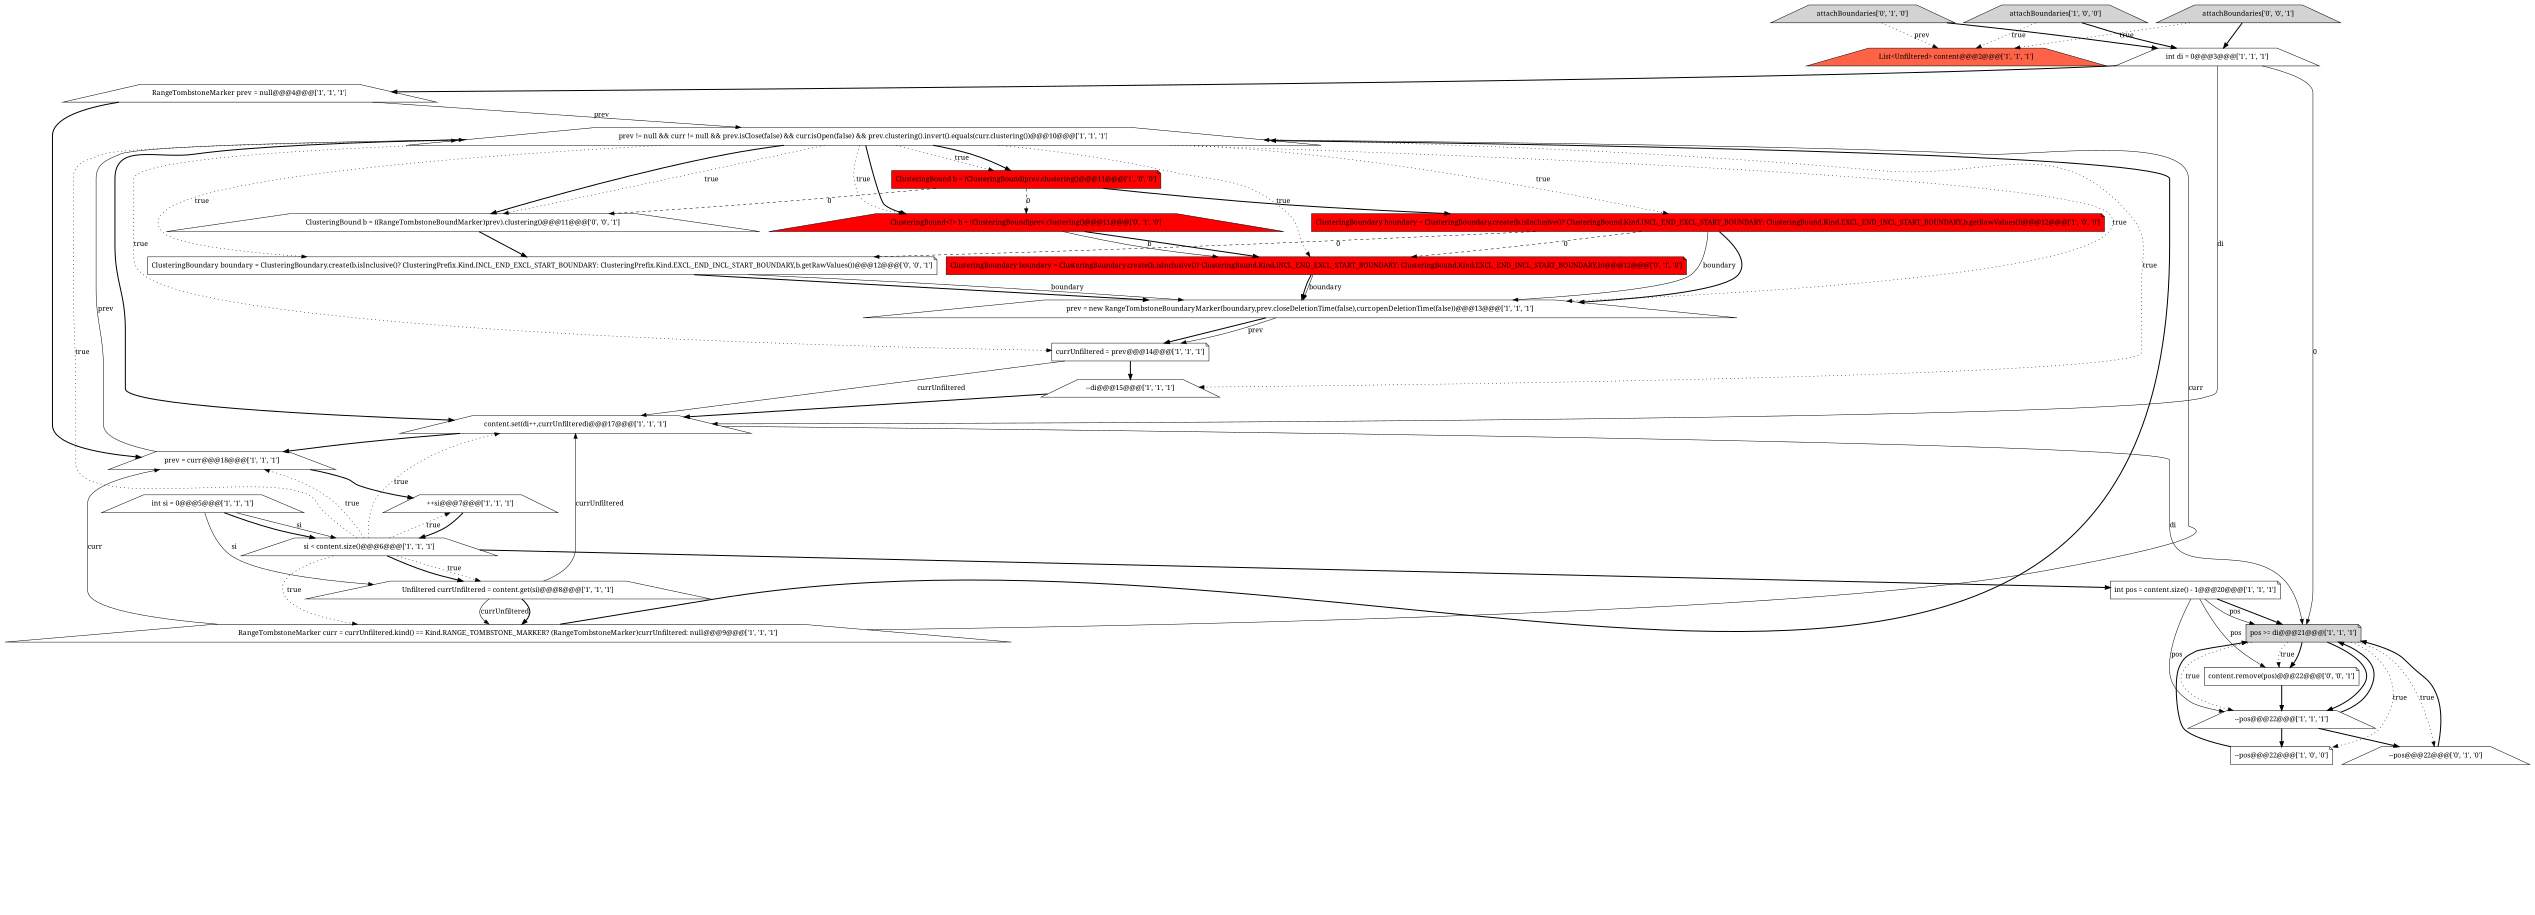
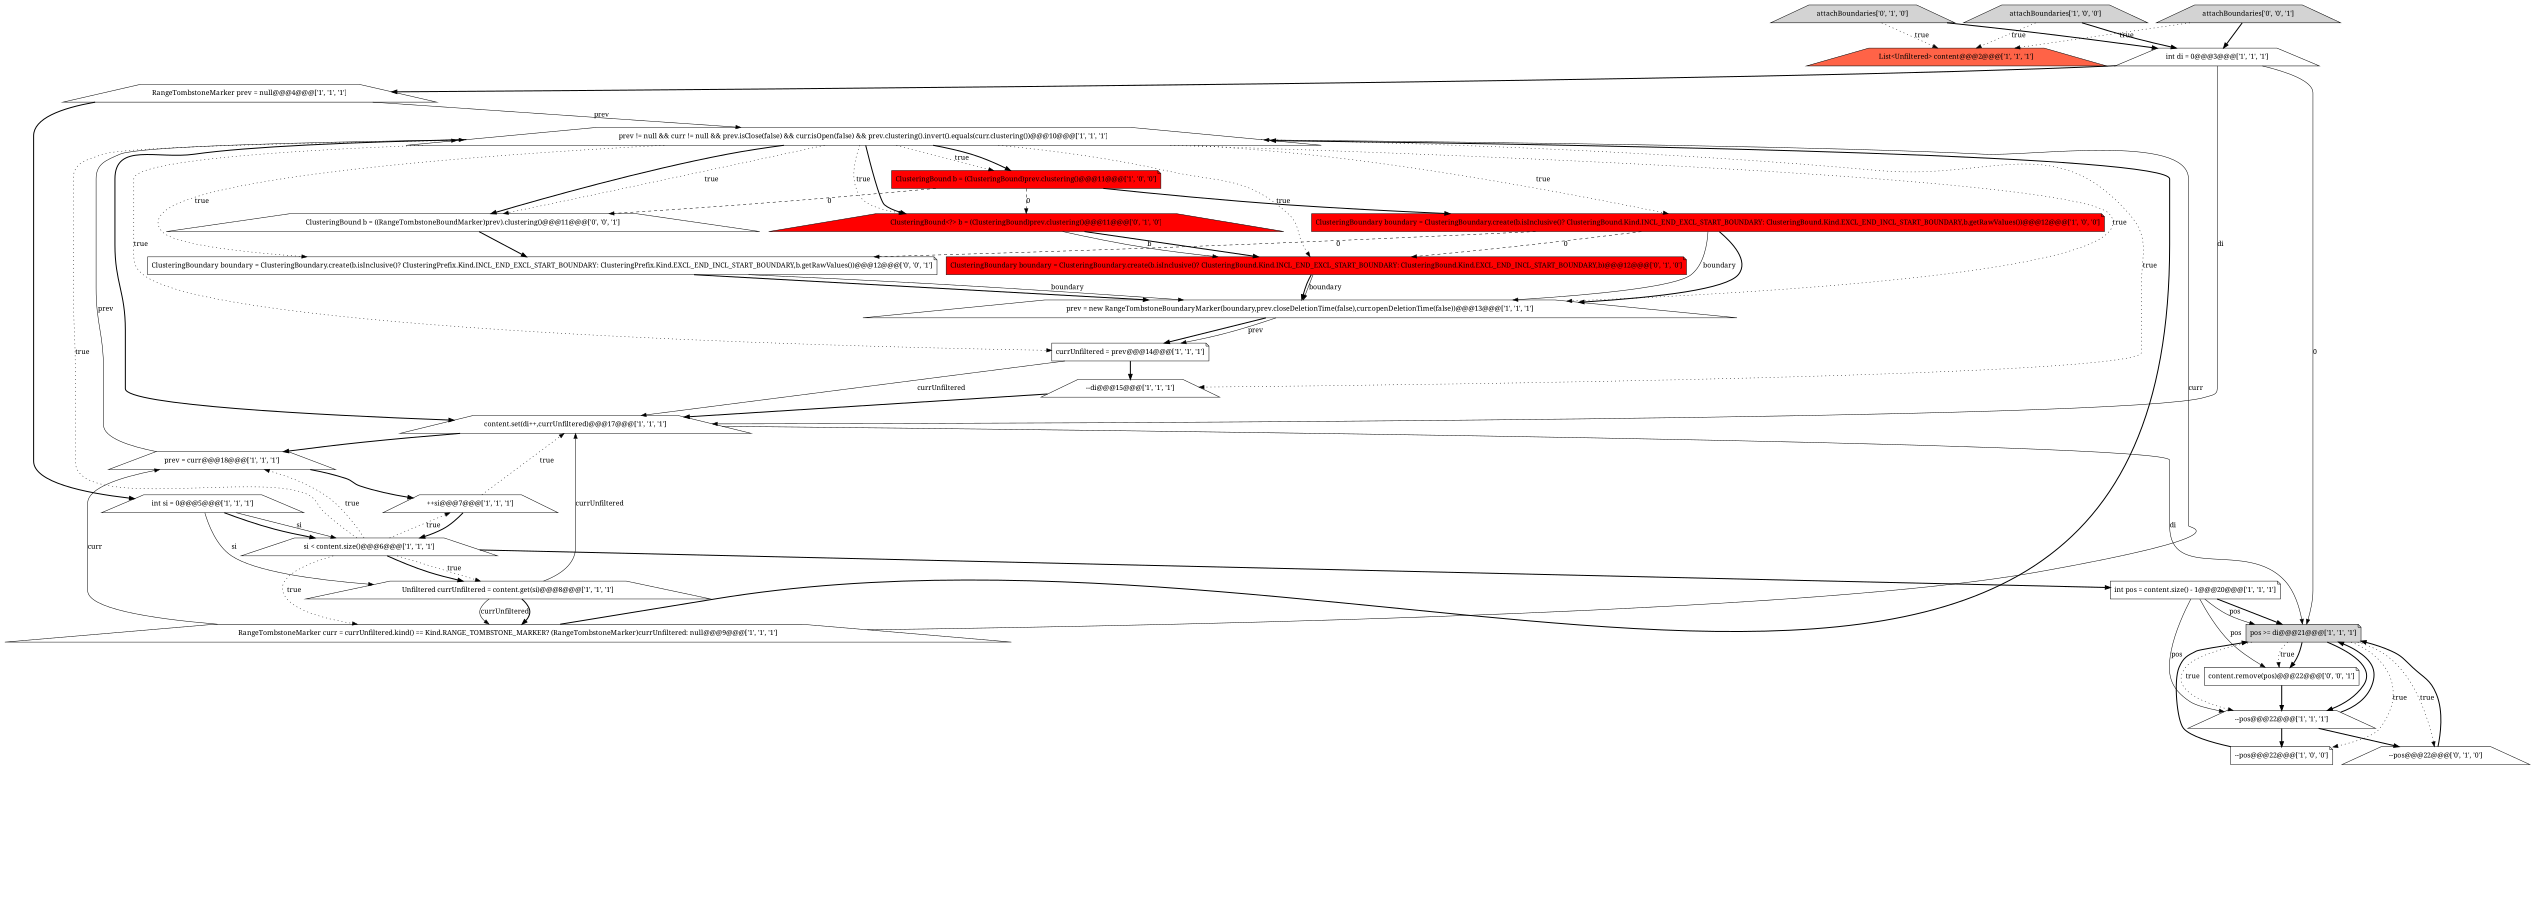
edge "attachBoundaries['0', '1', '0']" -> "List<Unfiltered> content@@@2@@@['1', '1', '1']": label "prev" -> "true"
edge "RangeTombstoneMarker prev = null@@@4@@@['1', '1', '1']" -> "prev = curr@@@18@@@['1', '1', '1']": now "RangeTombstoneMarker prev = null@@@4@@@['1', '1', '1']" -> "int si = 0@@@5@@@['1', '1', '1']"
edge "si < content.size()@@@6@@@['1', '1', '1']" -> "content.set(di++,currUnfiltered)@@@17@@@['1', '1', '1']": now "++si@@@7@@@['1', '1', '1']" -> "content.set(di++,currUnfiltered)@@@17@@@['1', '1', '1']"
